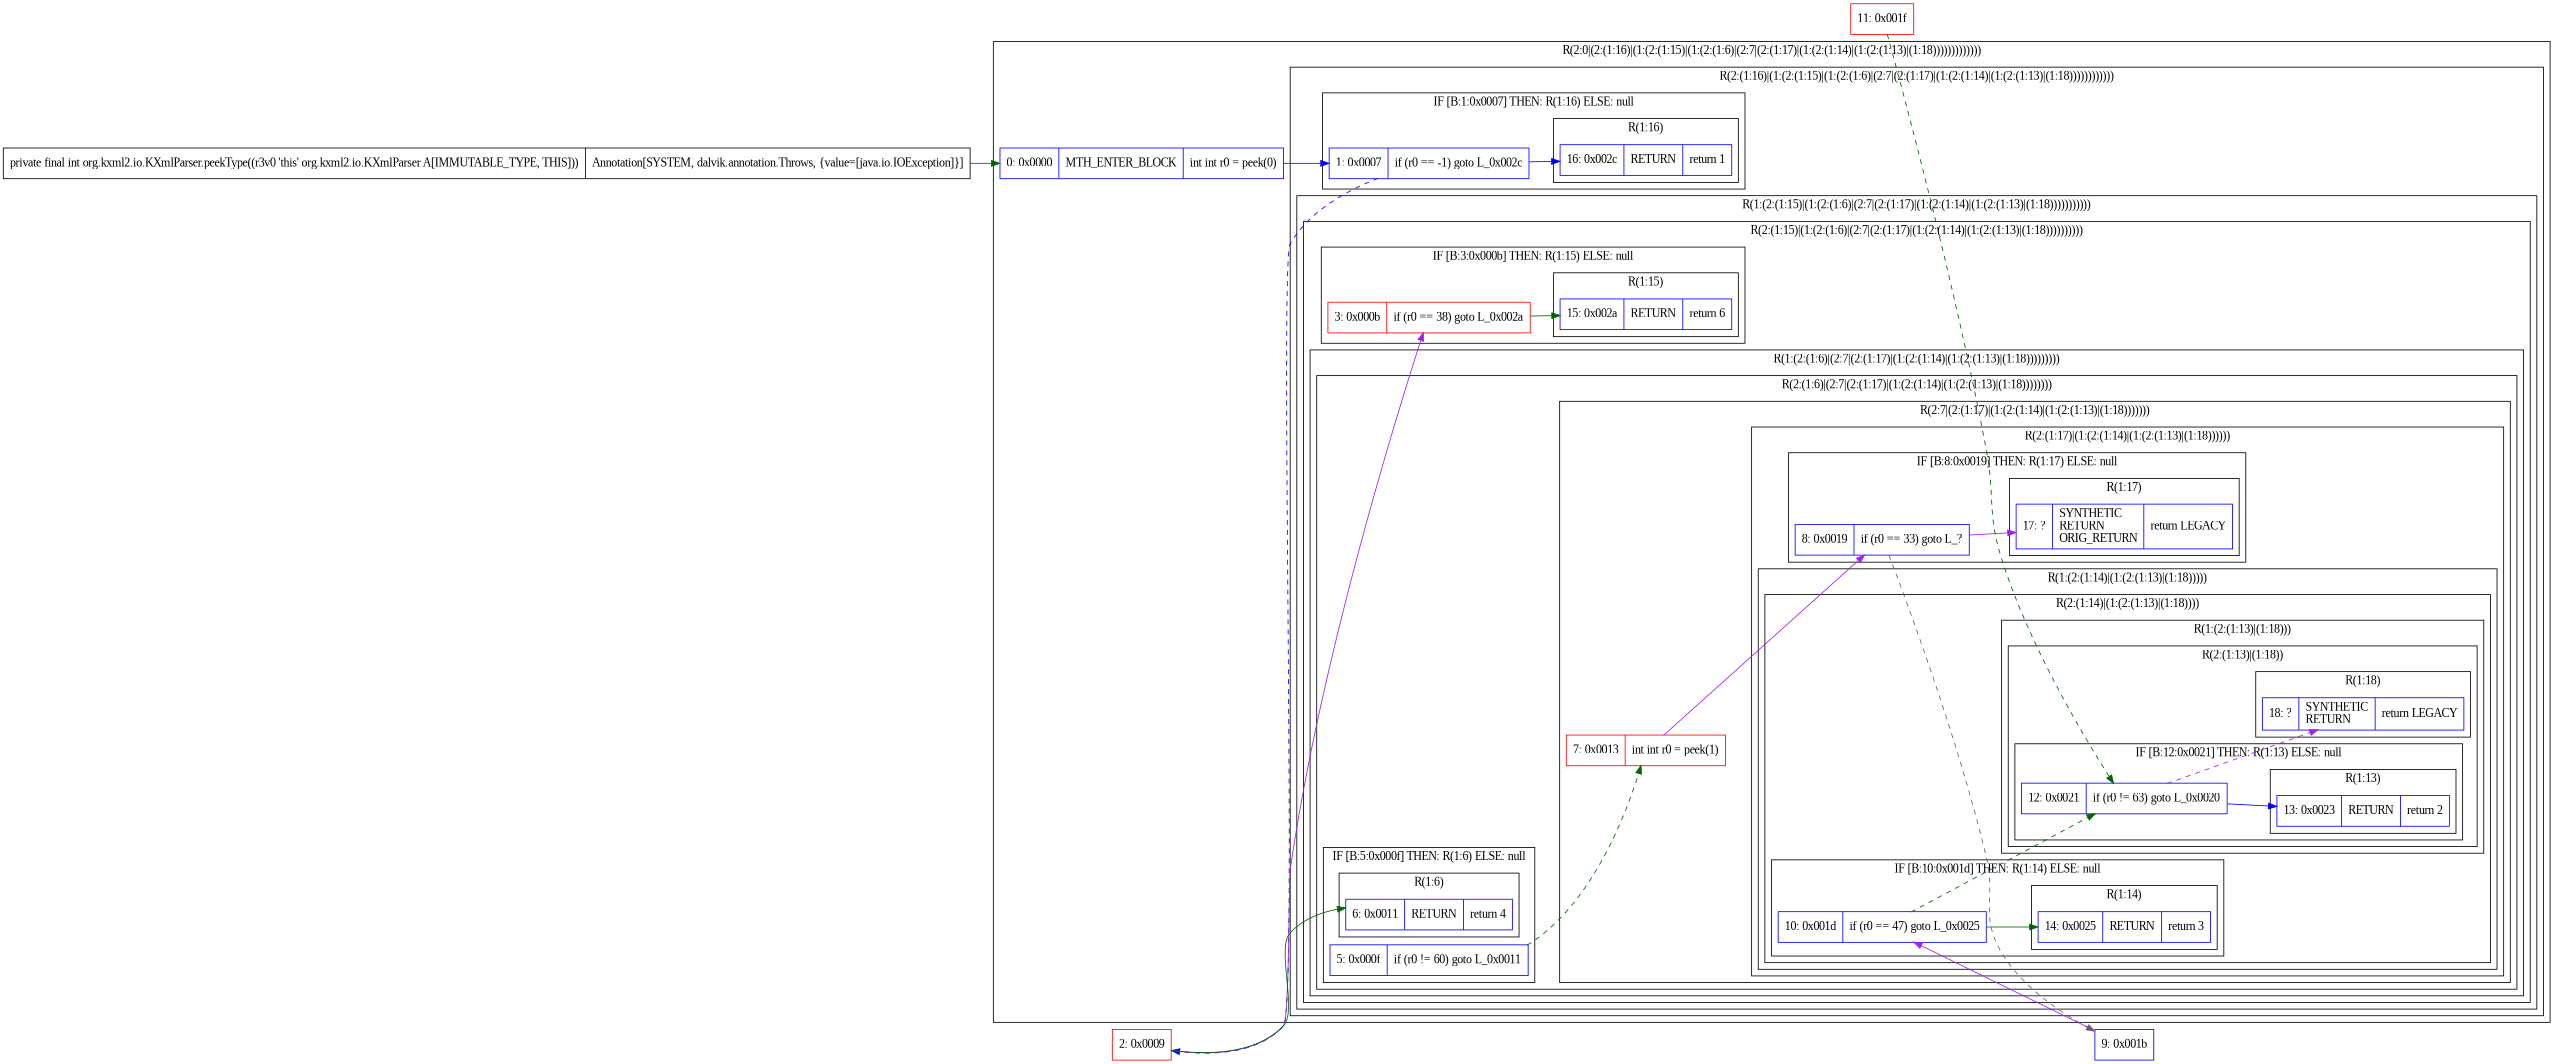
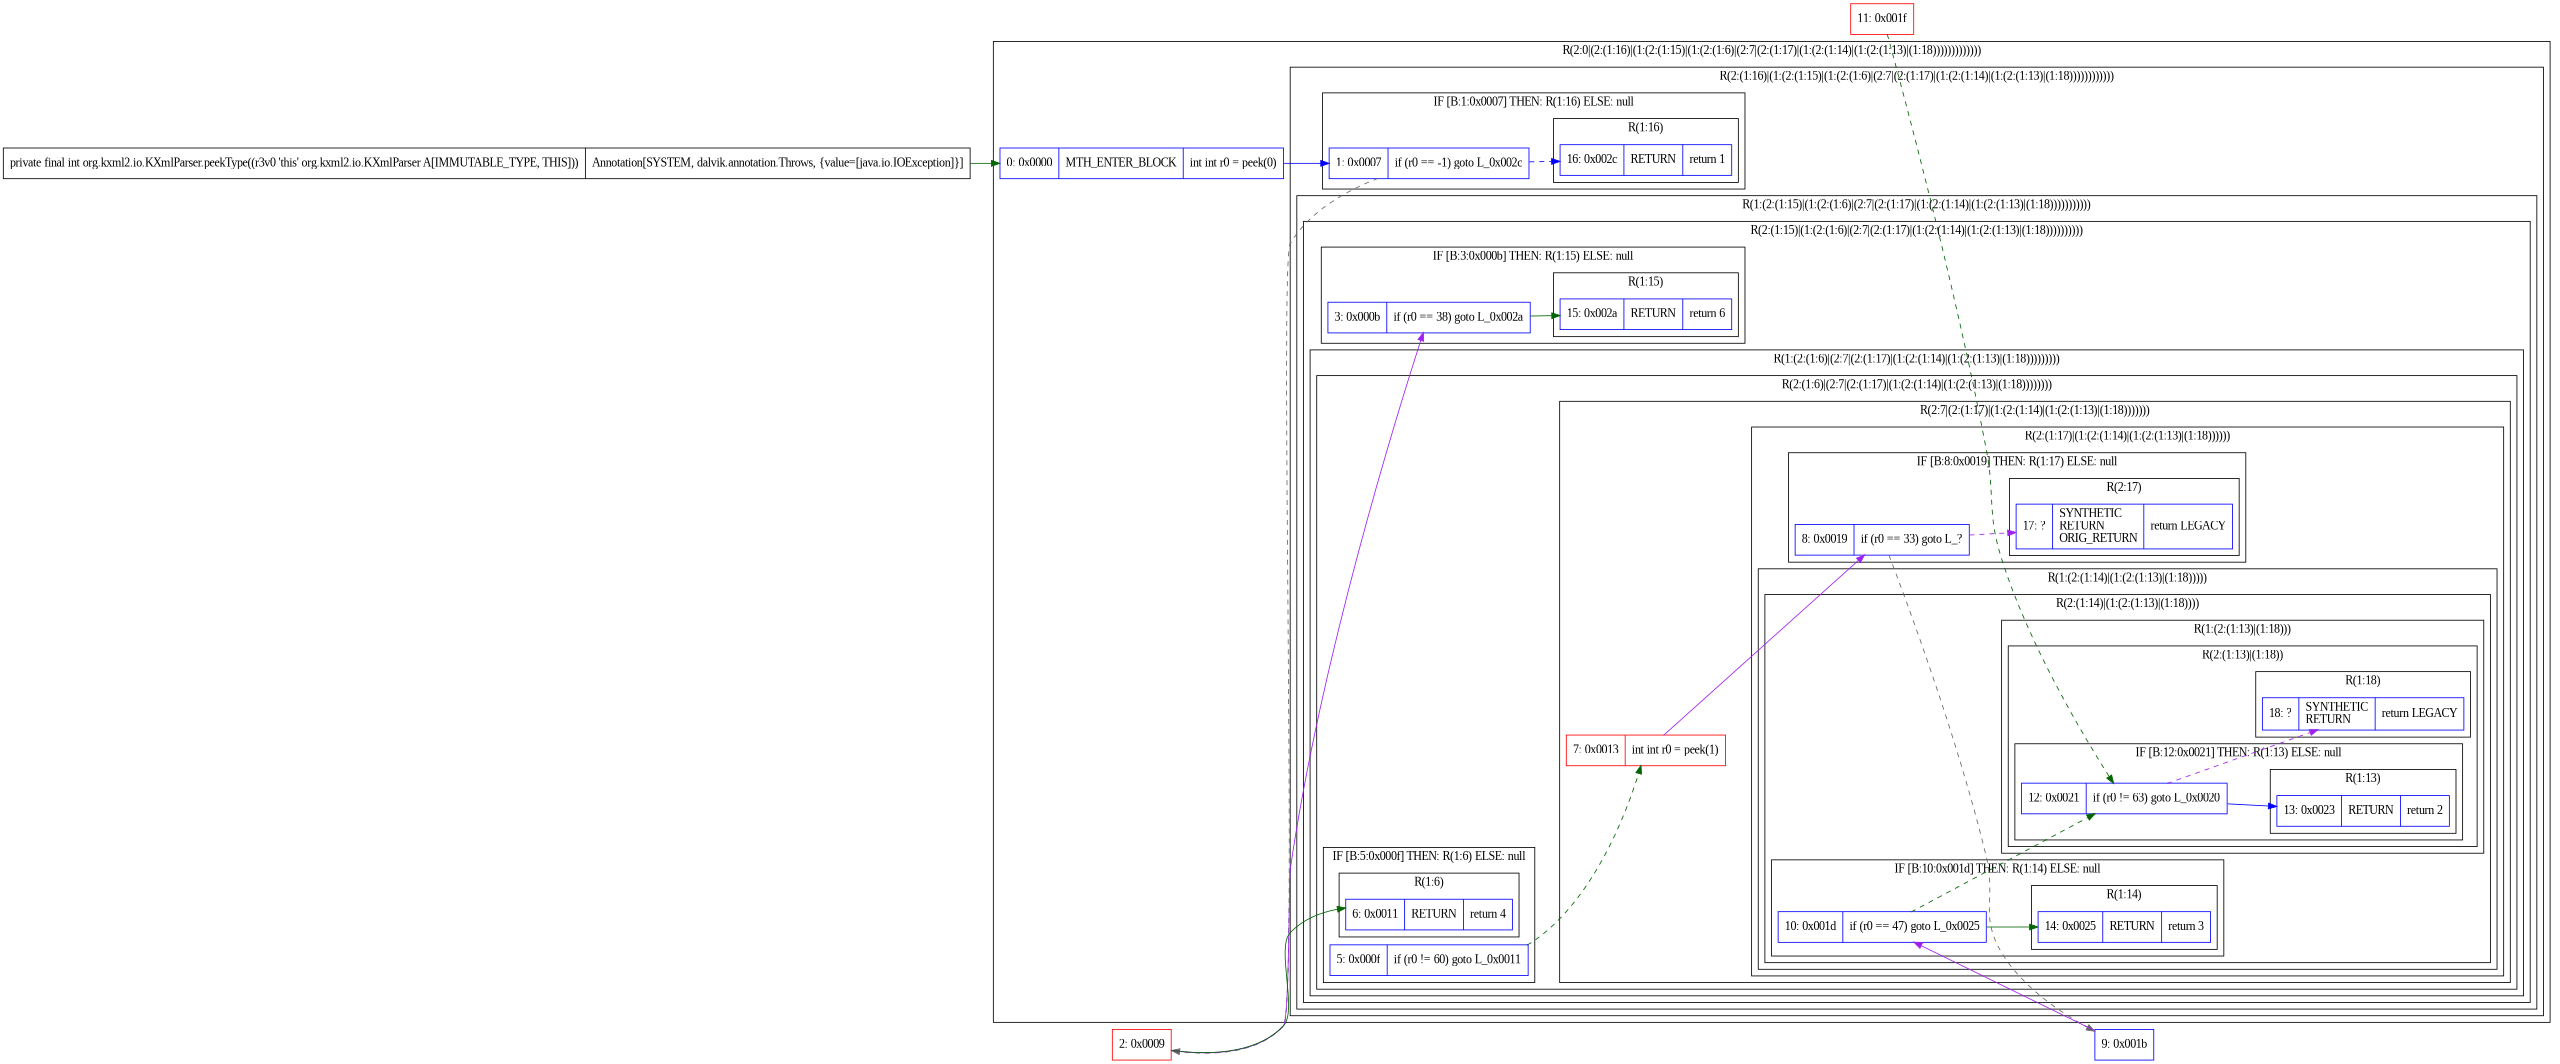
edge "1: 0x0007" -> "16: 0x002c": style solid -> dashed
node "3: 0x000b": color red -> blue
cluster "R(1:17)": label "R(1:17)" -> "R(2:17)"
edge "8: 0x0019" -> "17: ?": style solid -> dashed
edge "1: 0x0007" -> "2: 0x0009": color blue -> gray40
